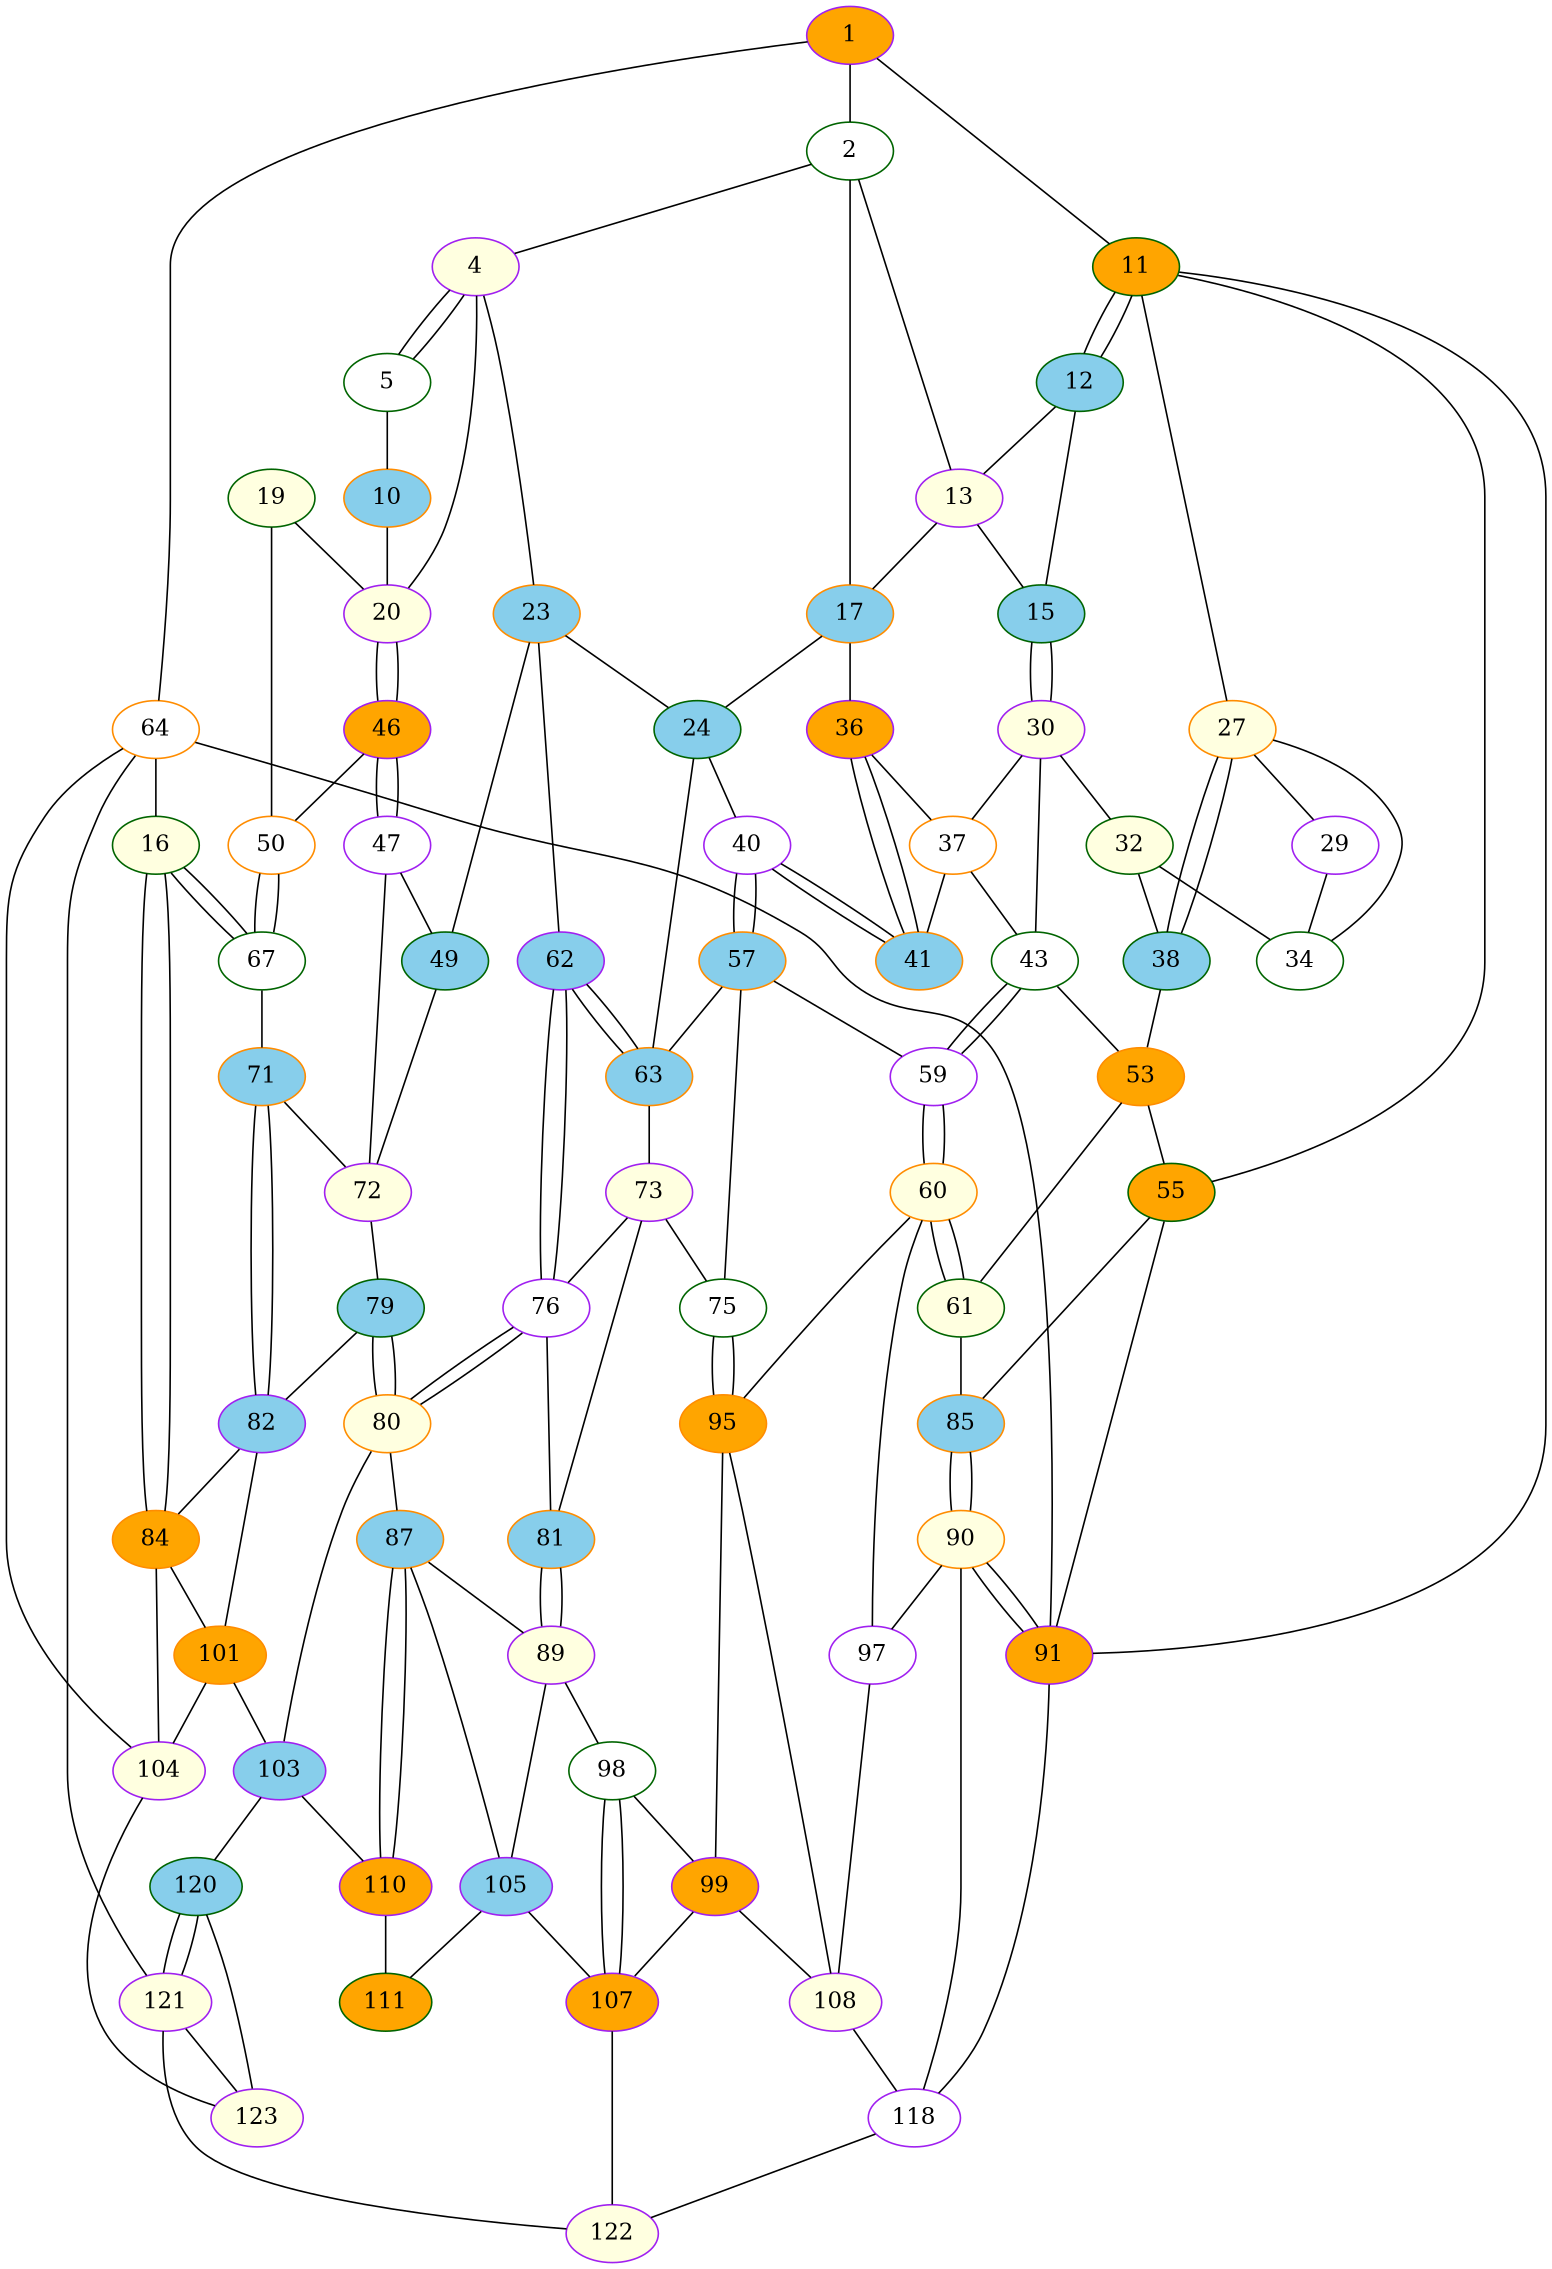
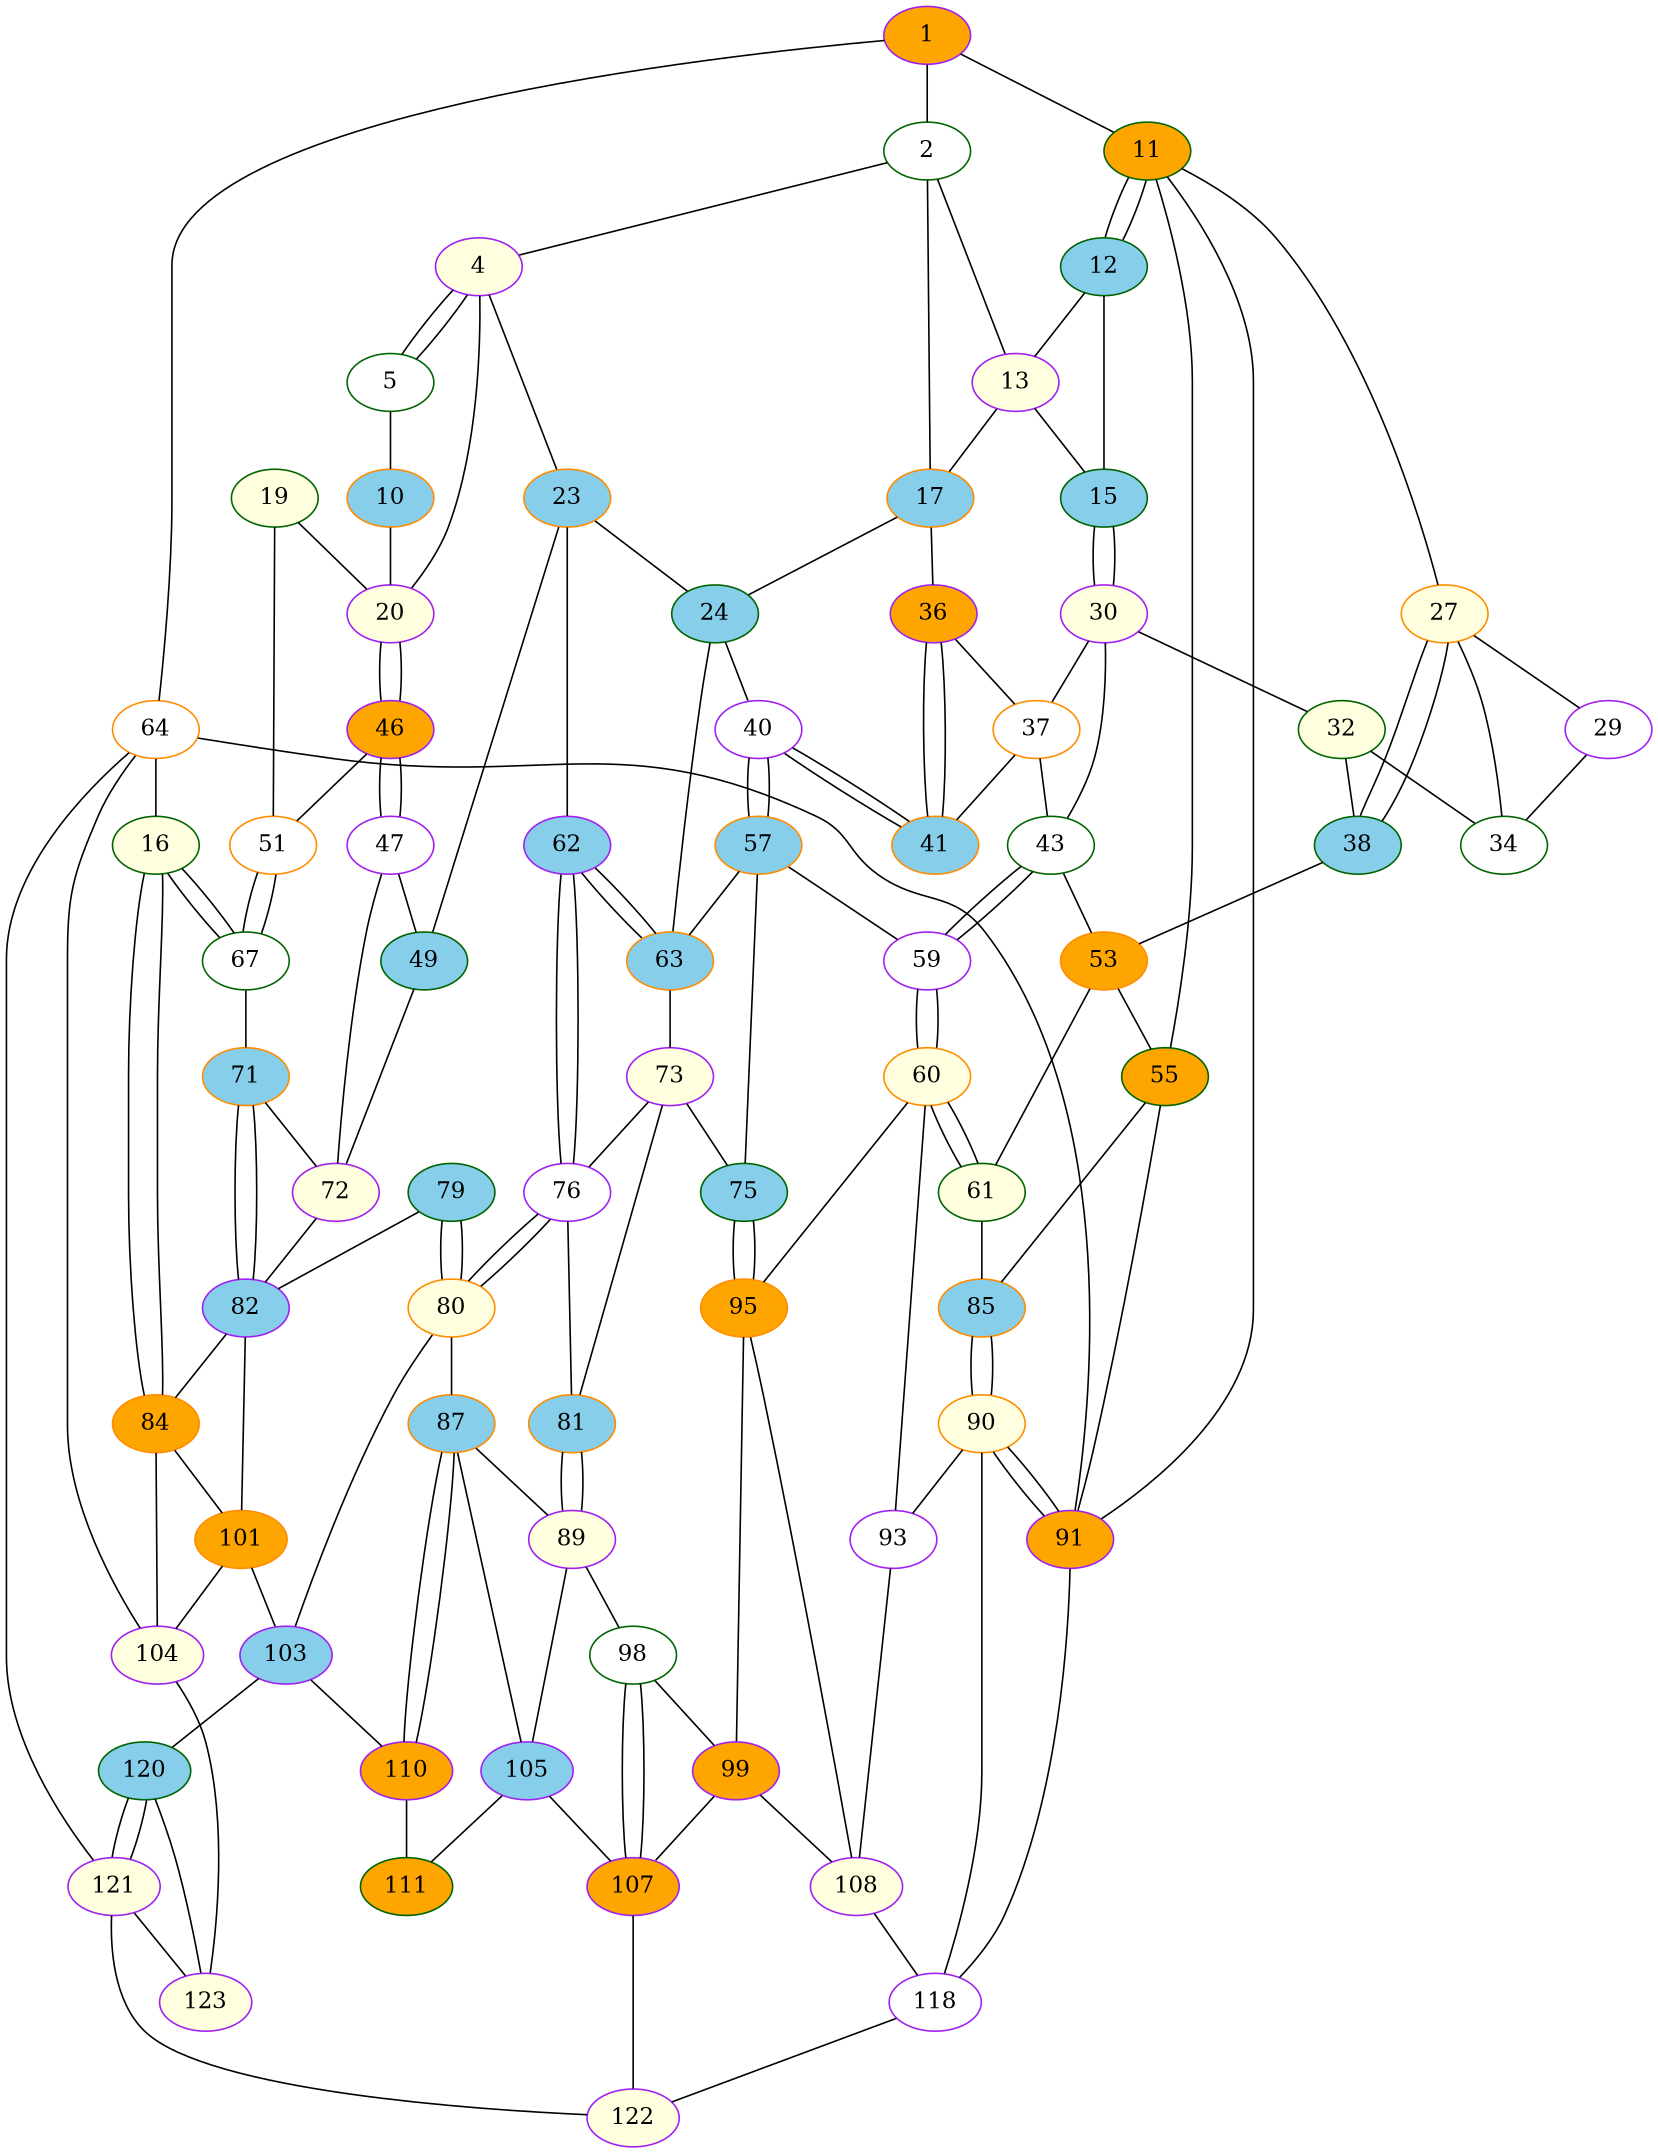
node "50": label "50" -> "51"
edge "72" -- "79": now "72" -- "82"
node "75": fillcolor white -> skyblue
node "97": label "97" -> "93"
